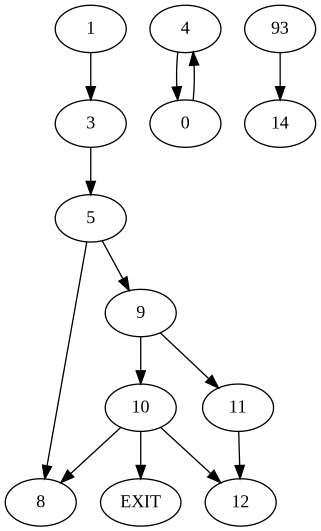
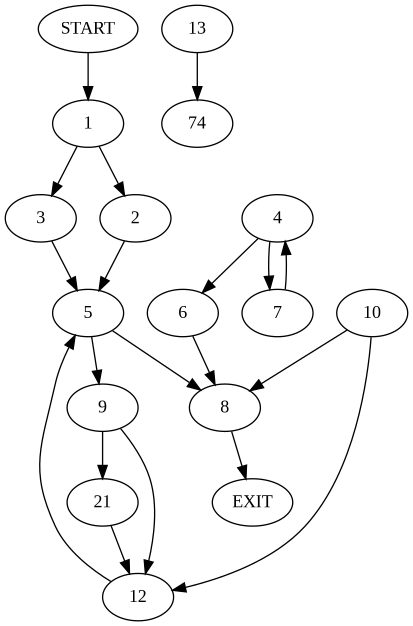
node "START": added
node "93": label "93" -> "13"
node "0": label "0" -> "7"
node "14": label "14" -> "74"
node "2": added
node "6": added
edge "9" -> "10": now "9" -> "12"
node "11": label "11" -> "21"
edge "10" -> "EXIT": now "8" -> "EXIT"
edge "12" -> "5": added
